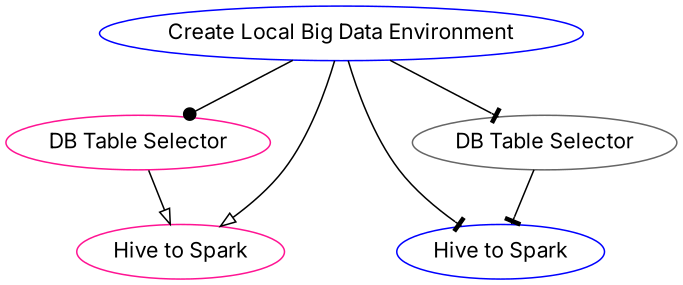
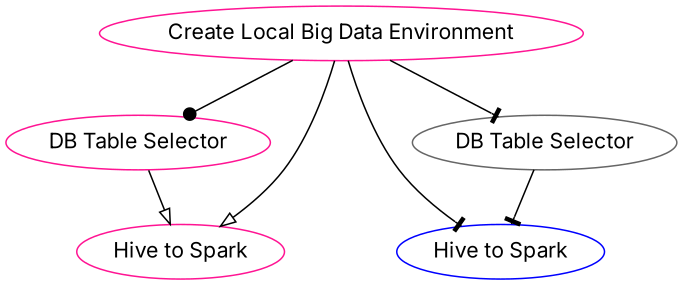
node "Create Local Big Data Environment": color blue -> deeppink
